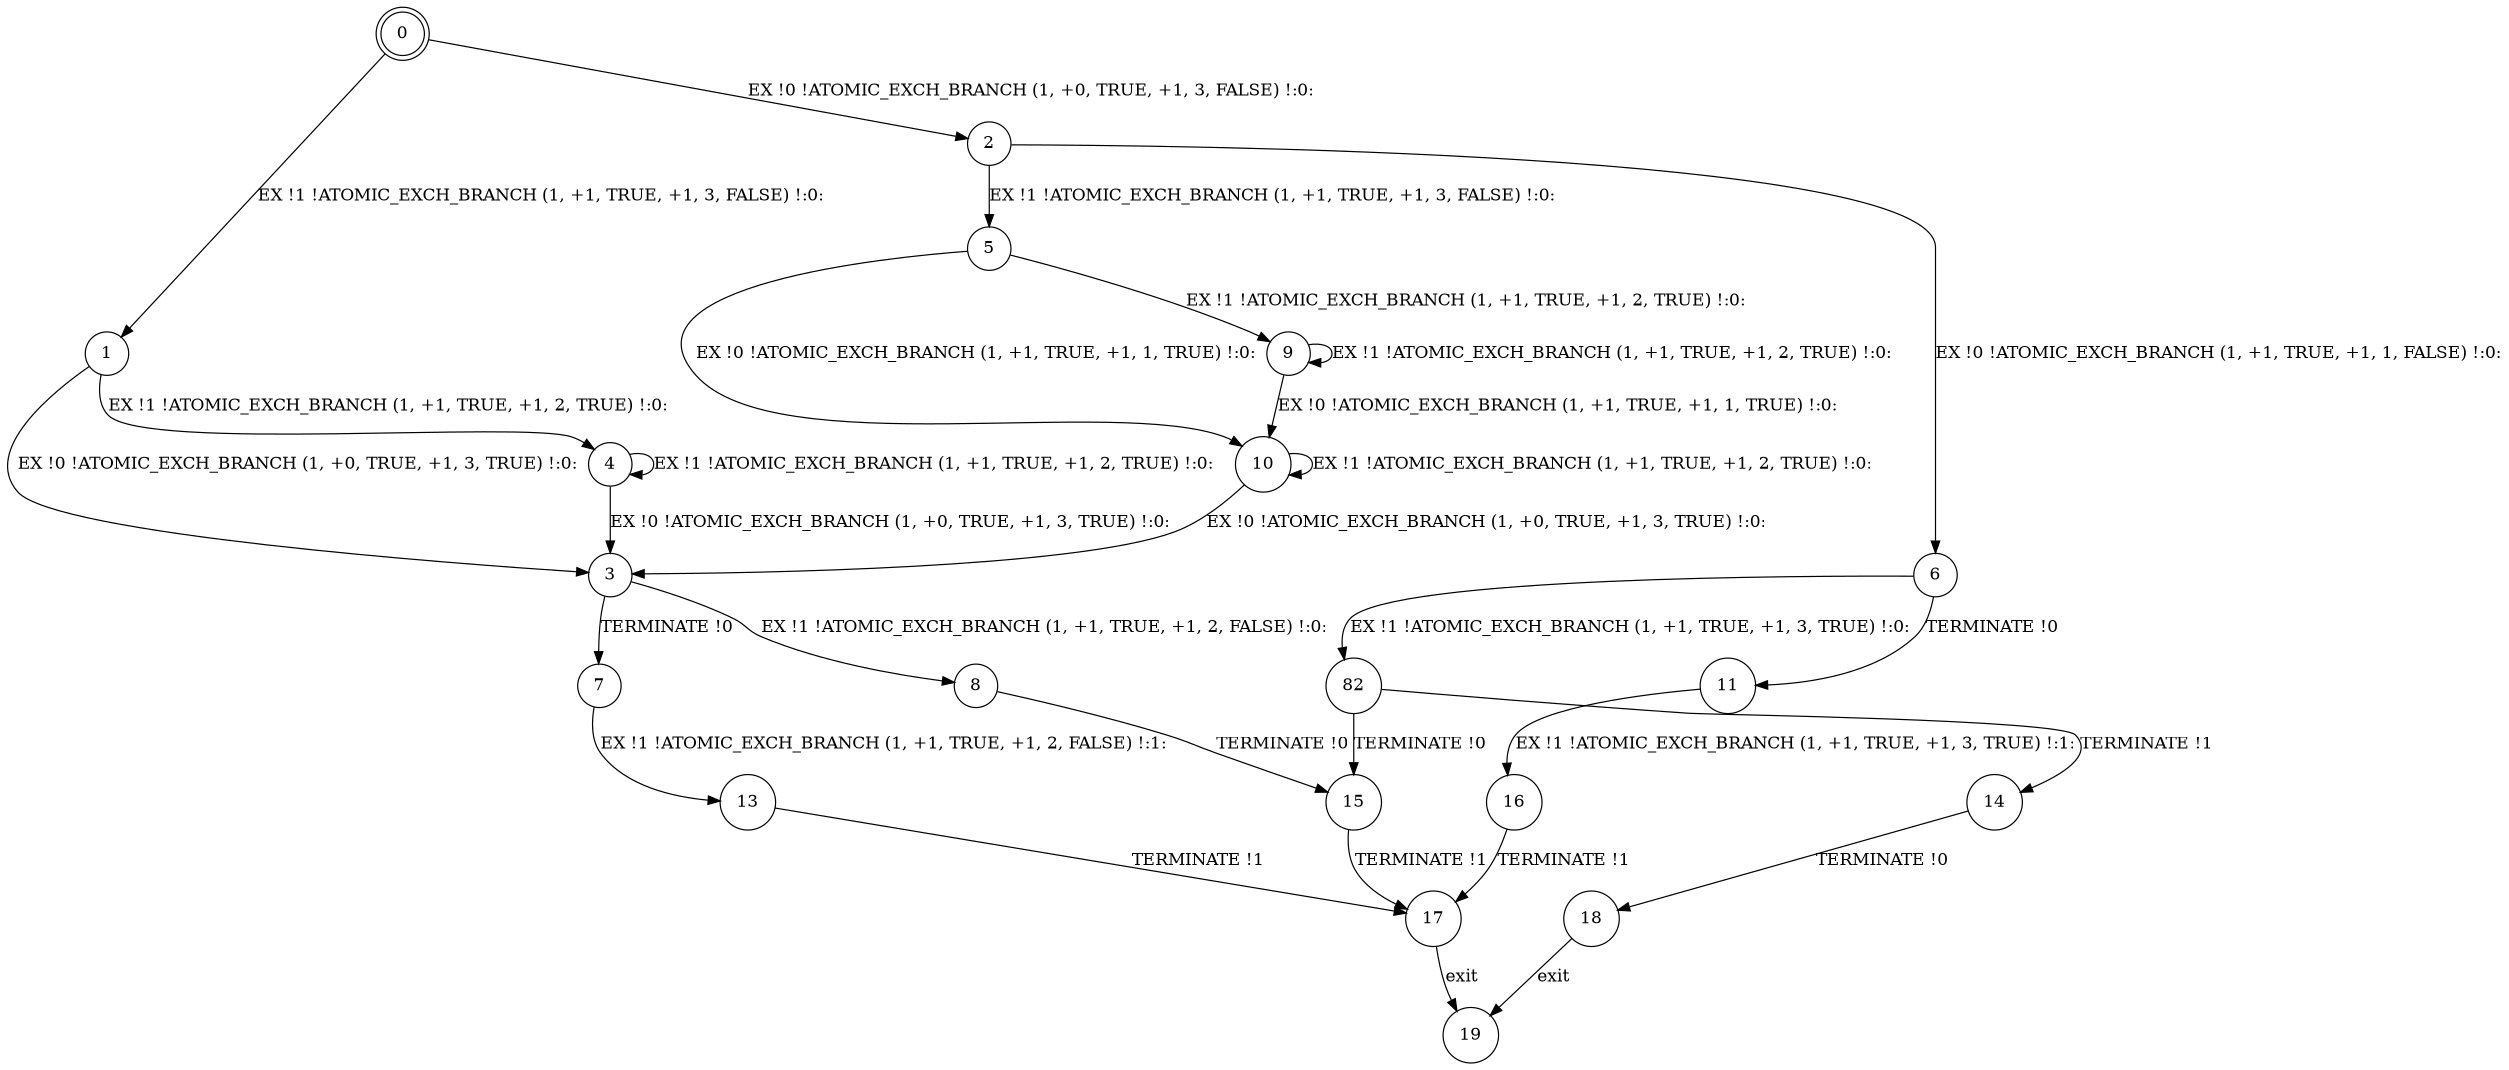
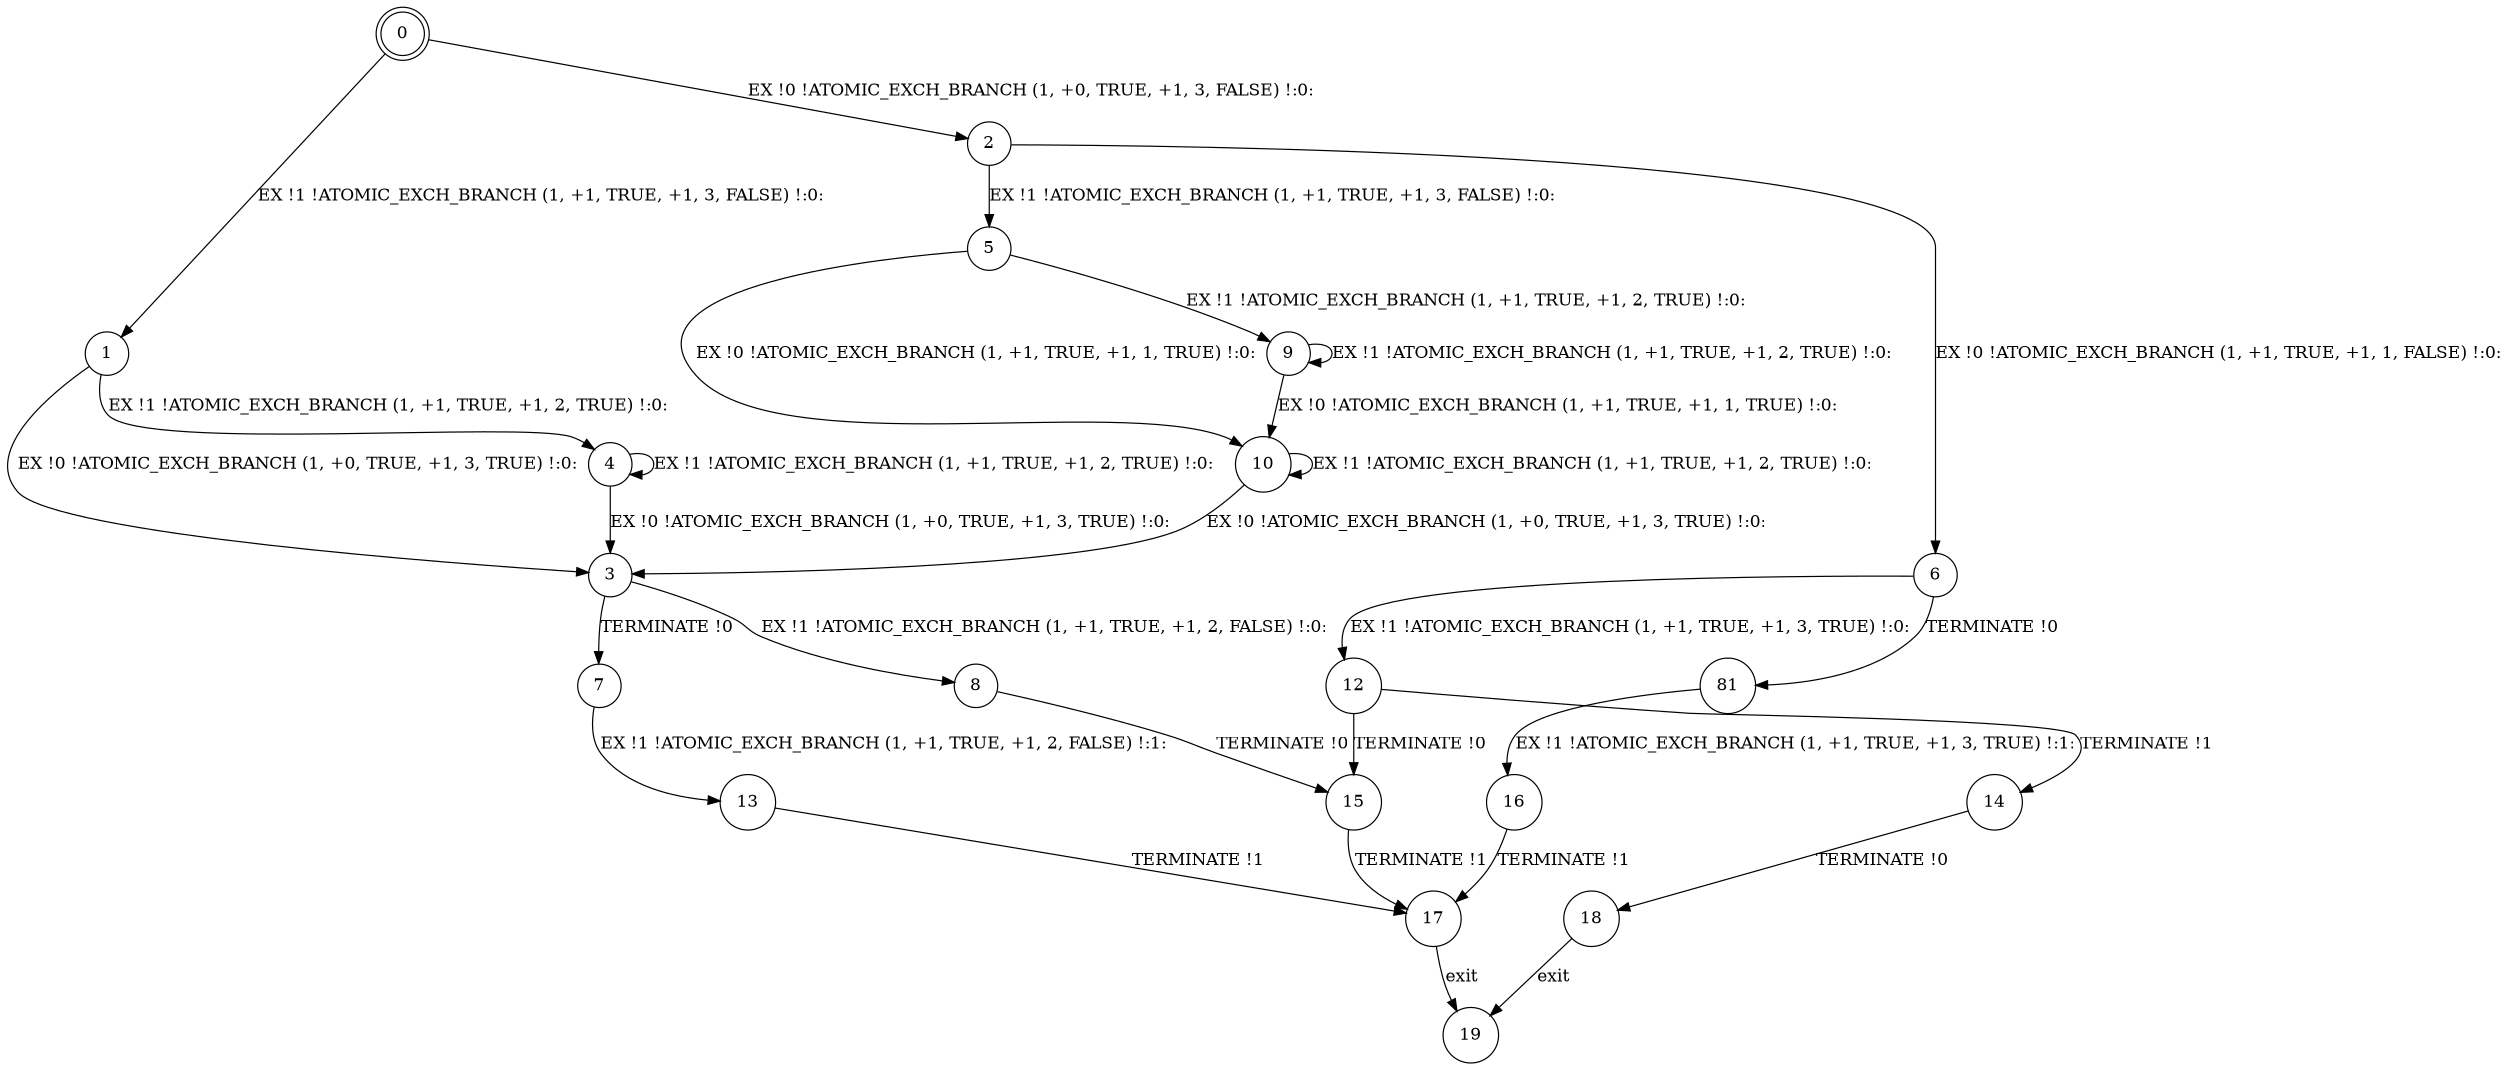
node "82": label "82" -> "12"
node "11": label "11" -> "81"
